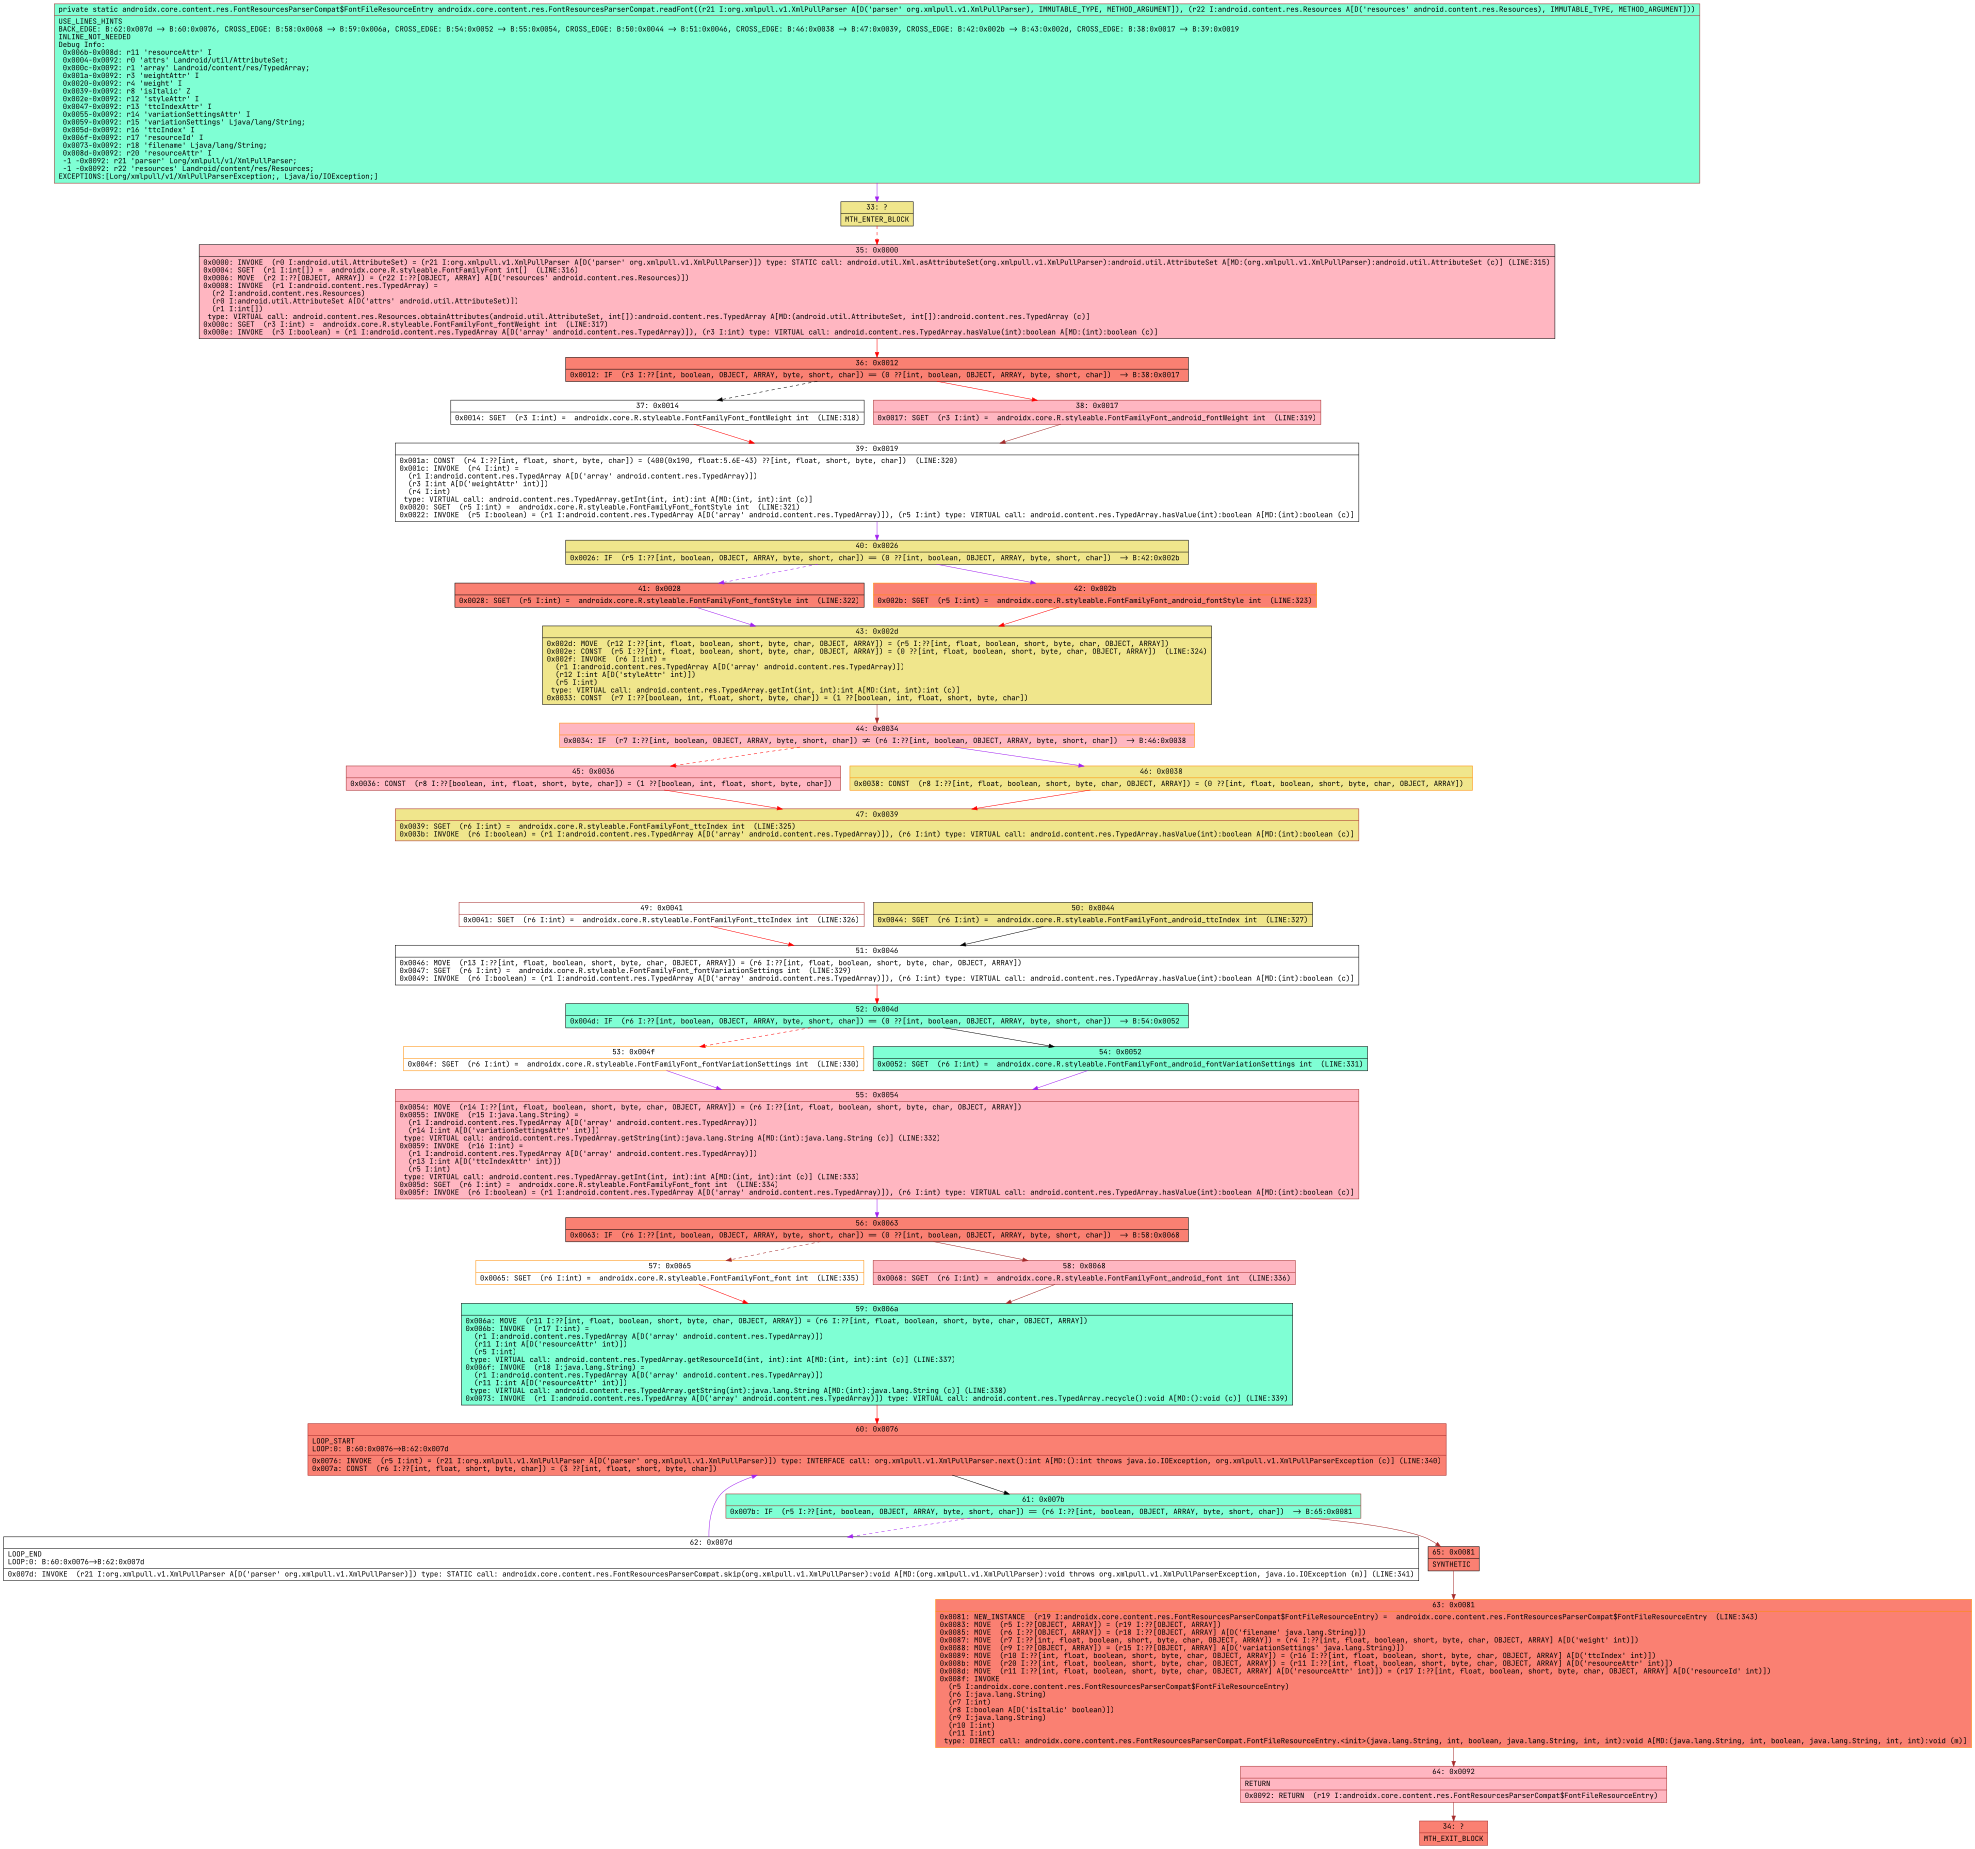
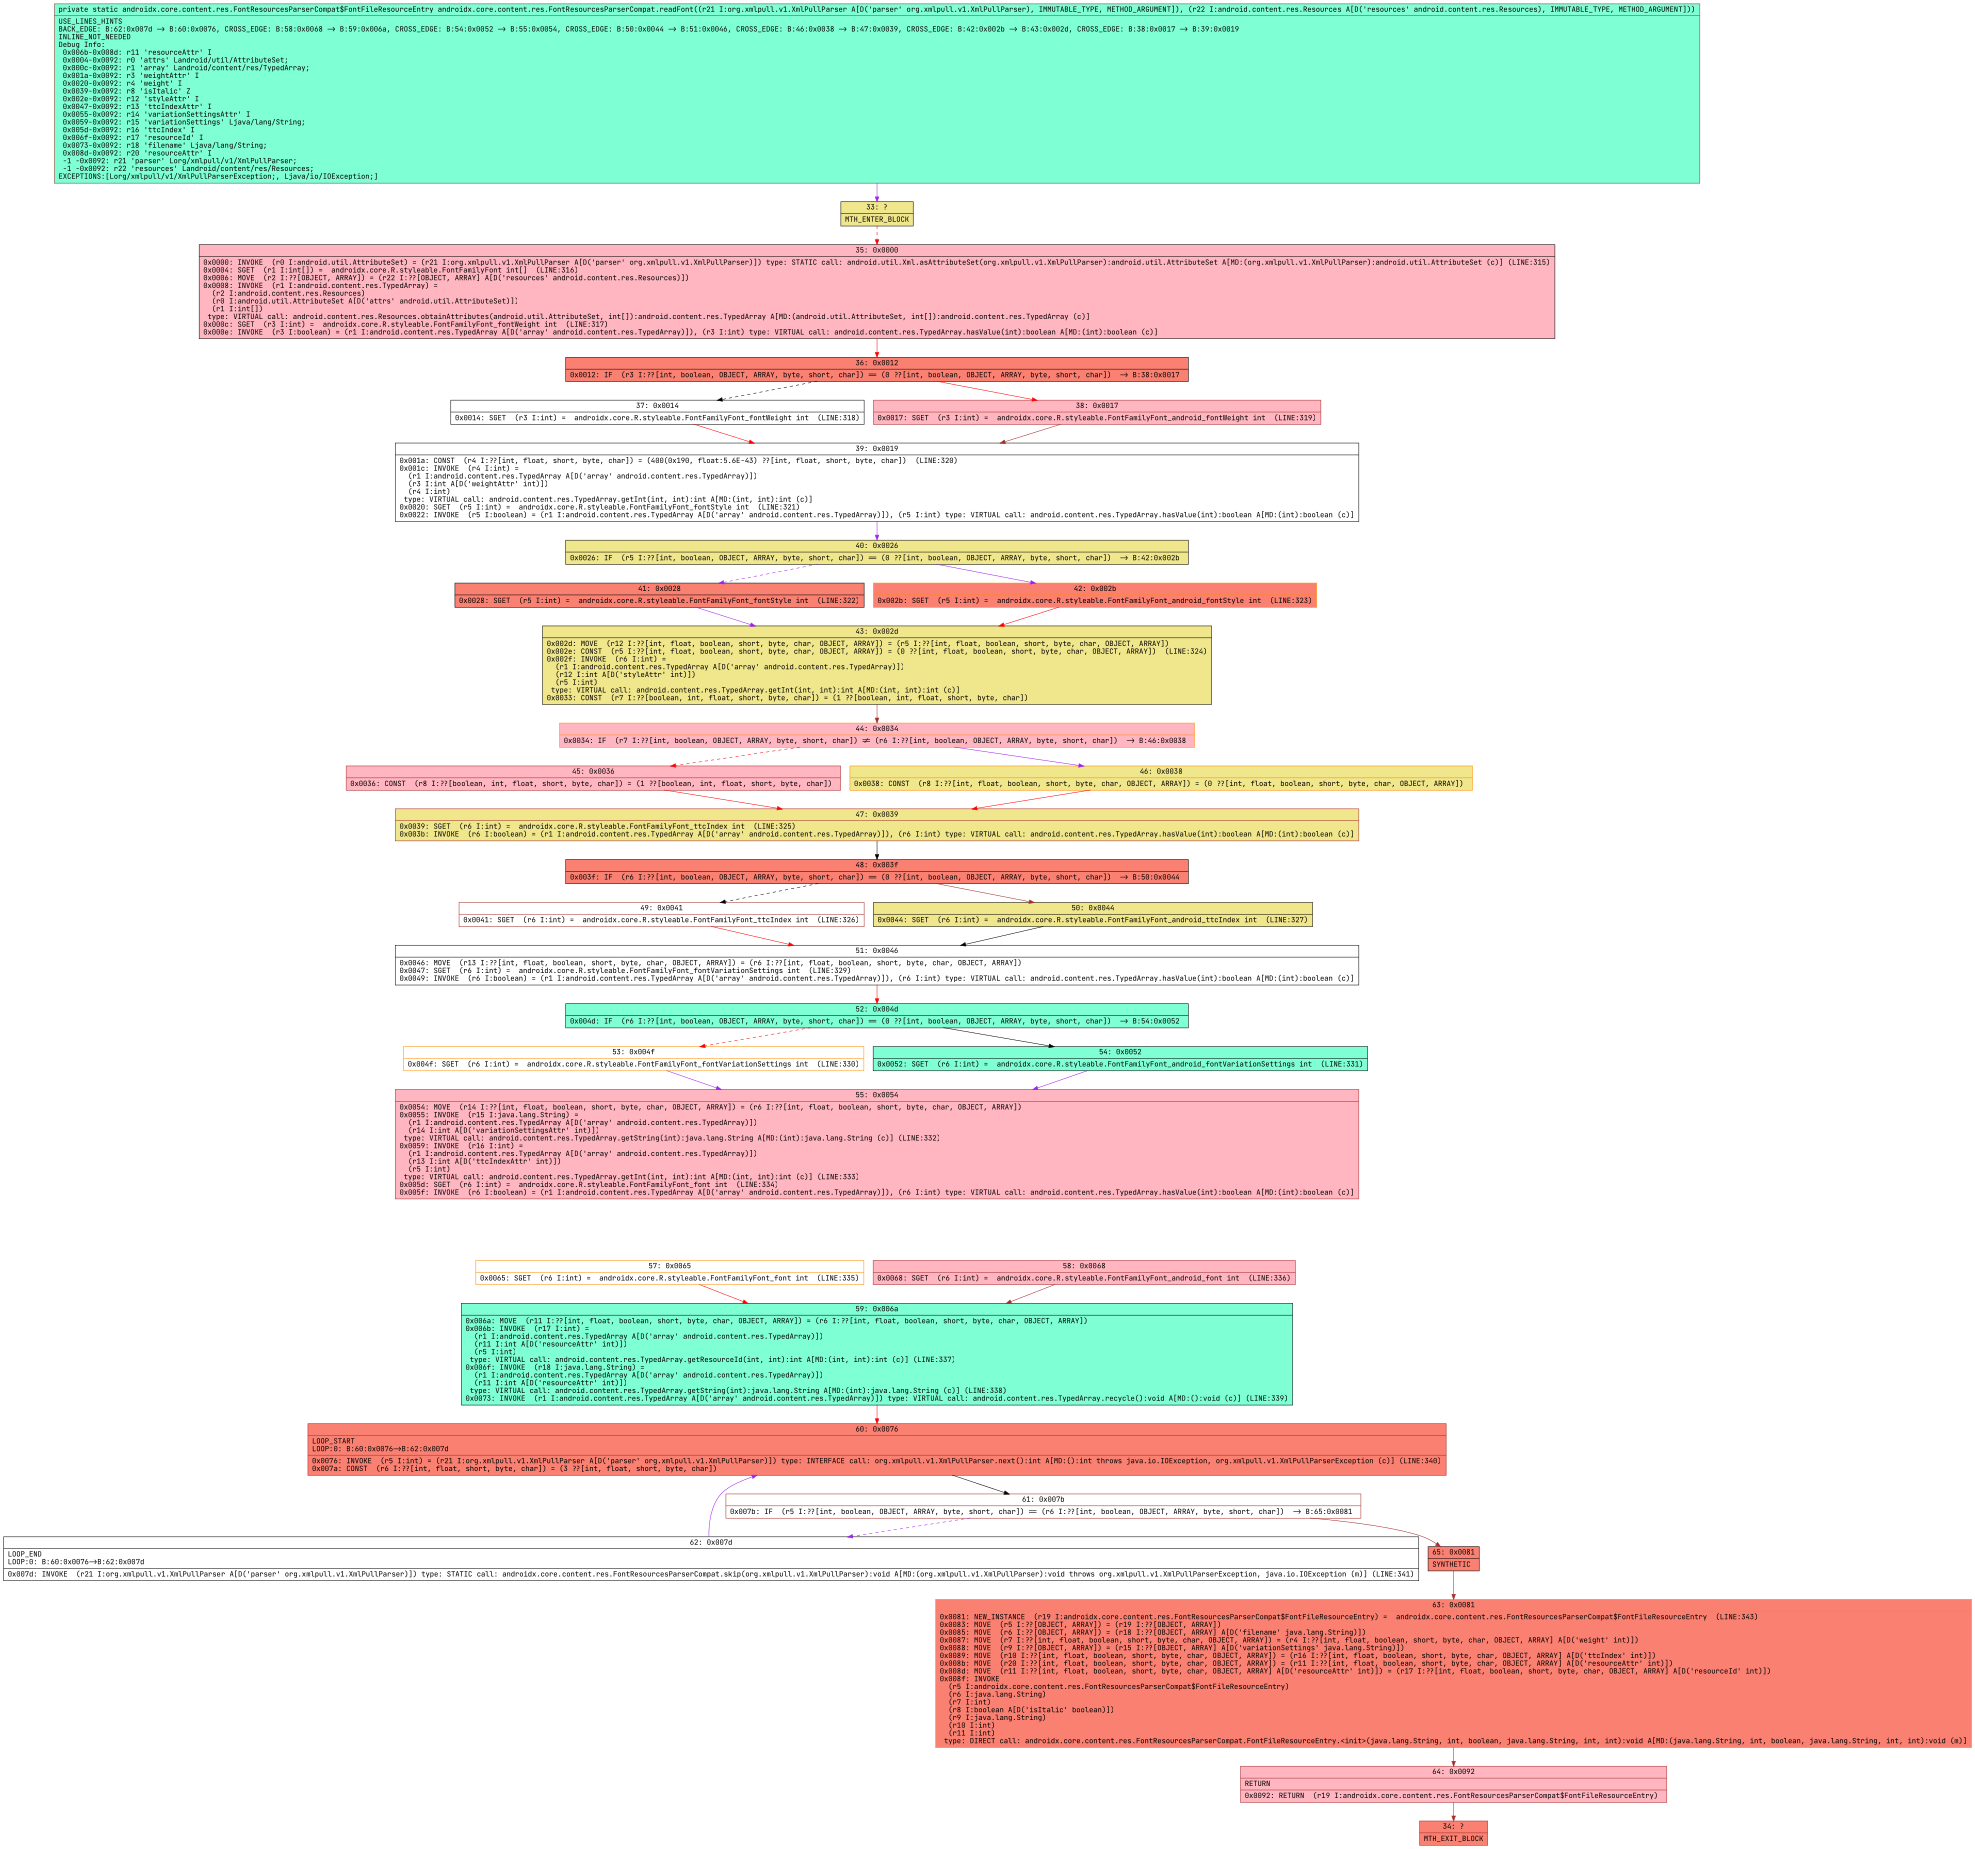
node "48: 0x003f": added
node "56: 0x0063": removed
node "61: 0x007b": fillcolor aquamarine -> white
